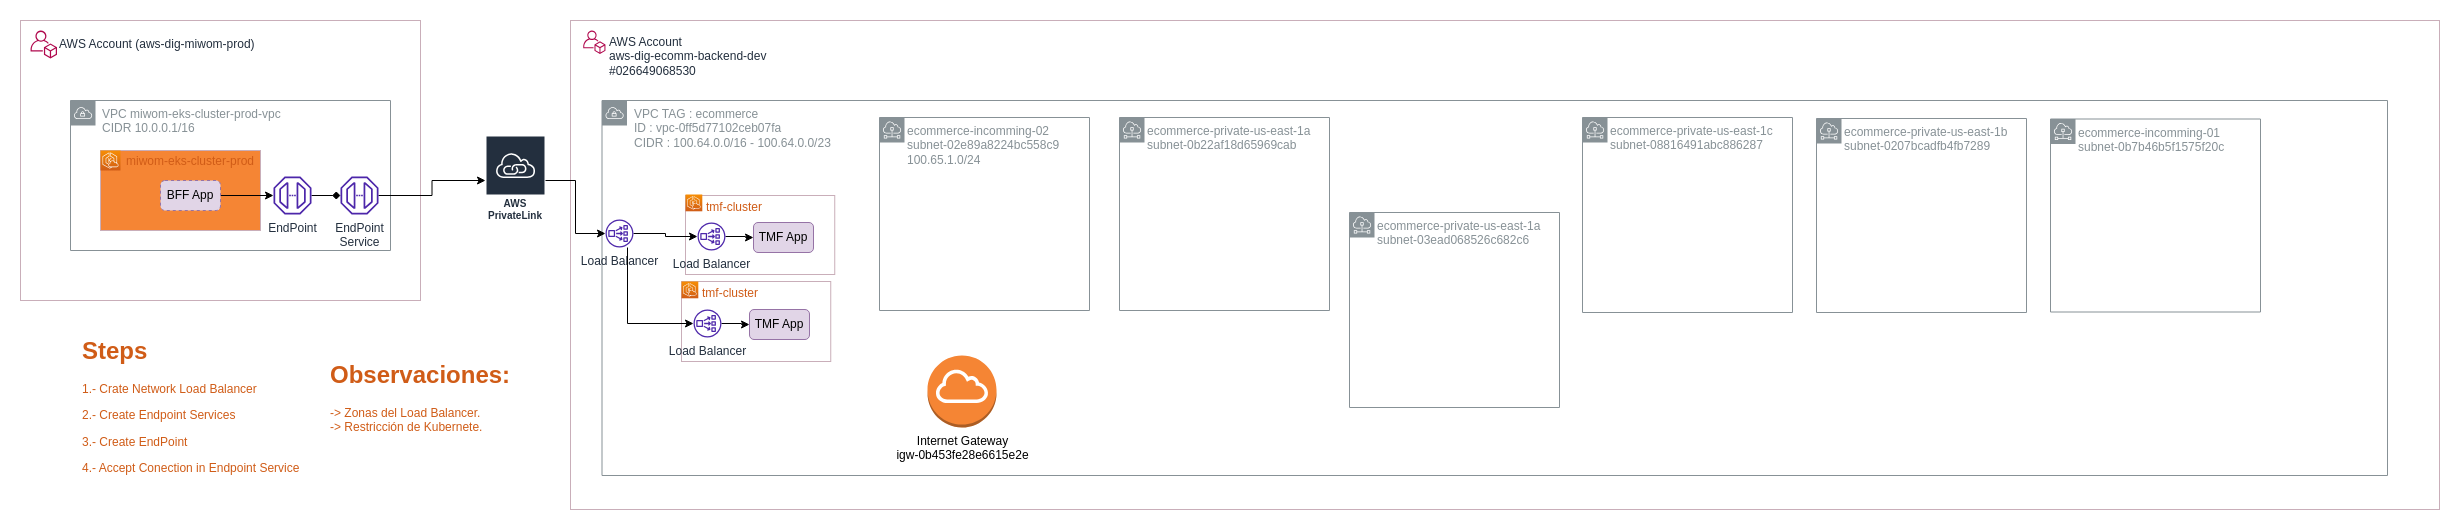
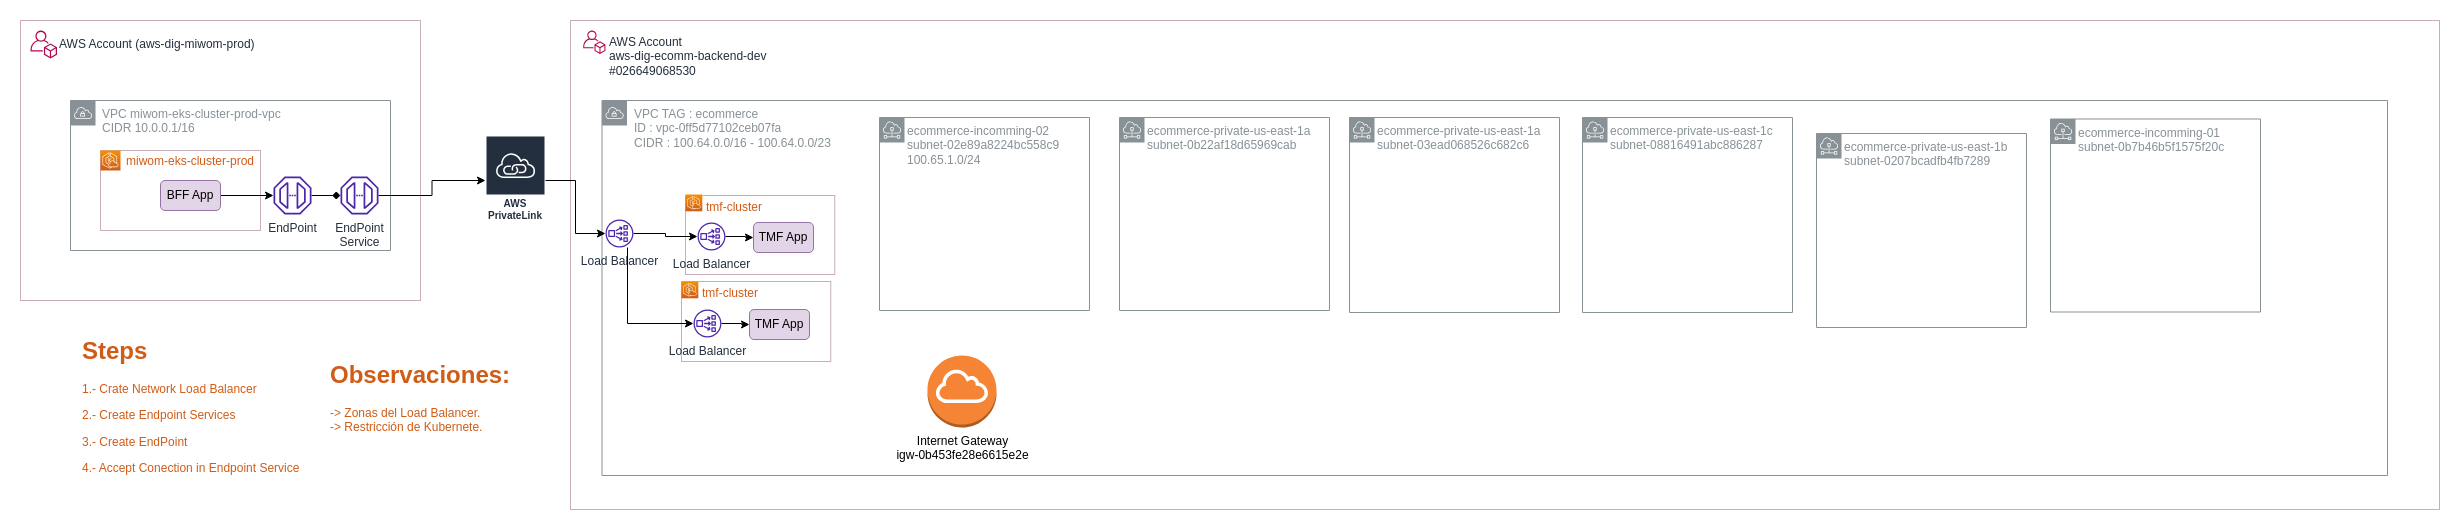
node "miwom-eks-cluster-prod": fillcolor #f58534 -> #ffffff
node "BFF App": style dashed -> solid
node "ecommerce-private-us-east-1b subnet-0207bcadfb4fb7289": moved (1922, 216) -> (1922, 231)
node "ecommerce-private-us-east-1a subnet-03ead068526c682c6": moved (1455, 310) -> (1455, 215)
